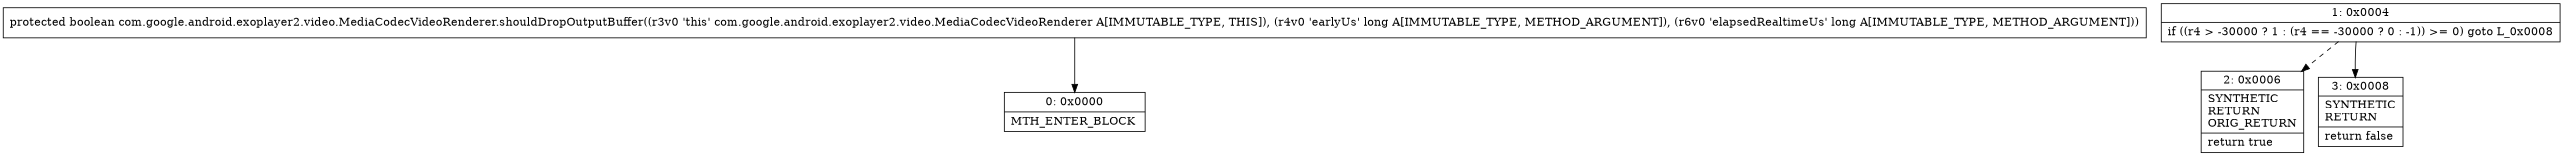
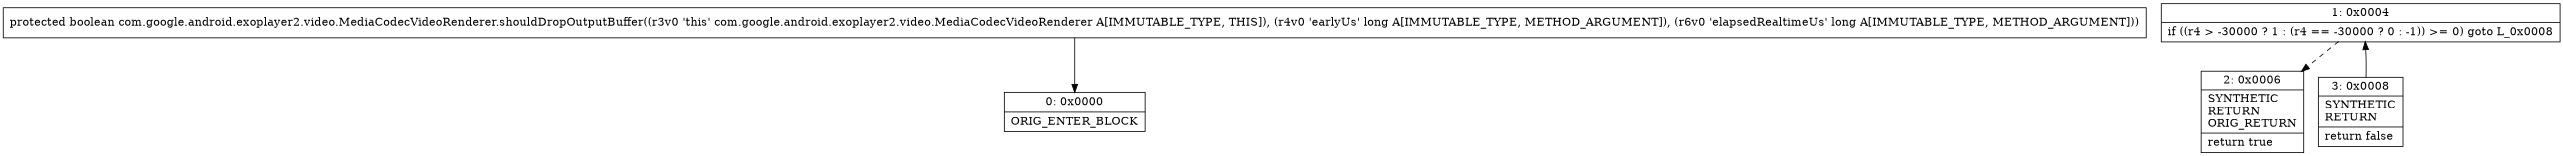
edge "1: 0x0004" -> "3: 0x0008": reversed
node "0: 0x0000": text "MTH_ENTER_BLOCK" -> "ORIG_ENTER_BLOCK"
